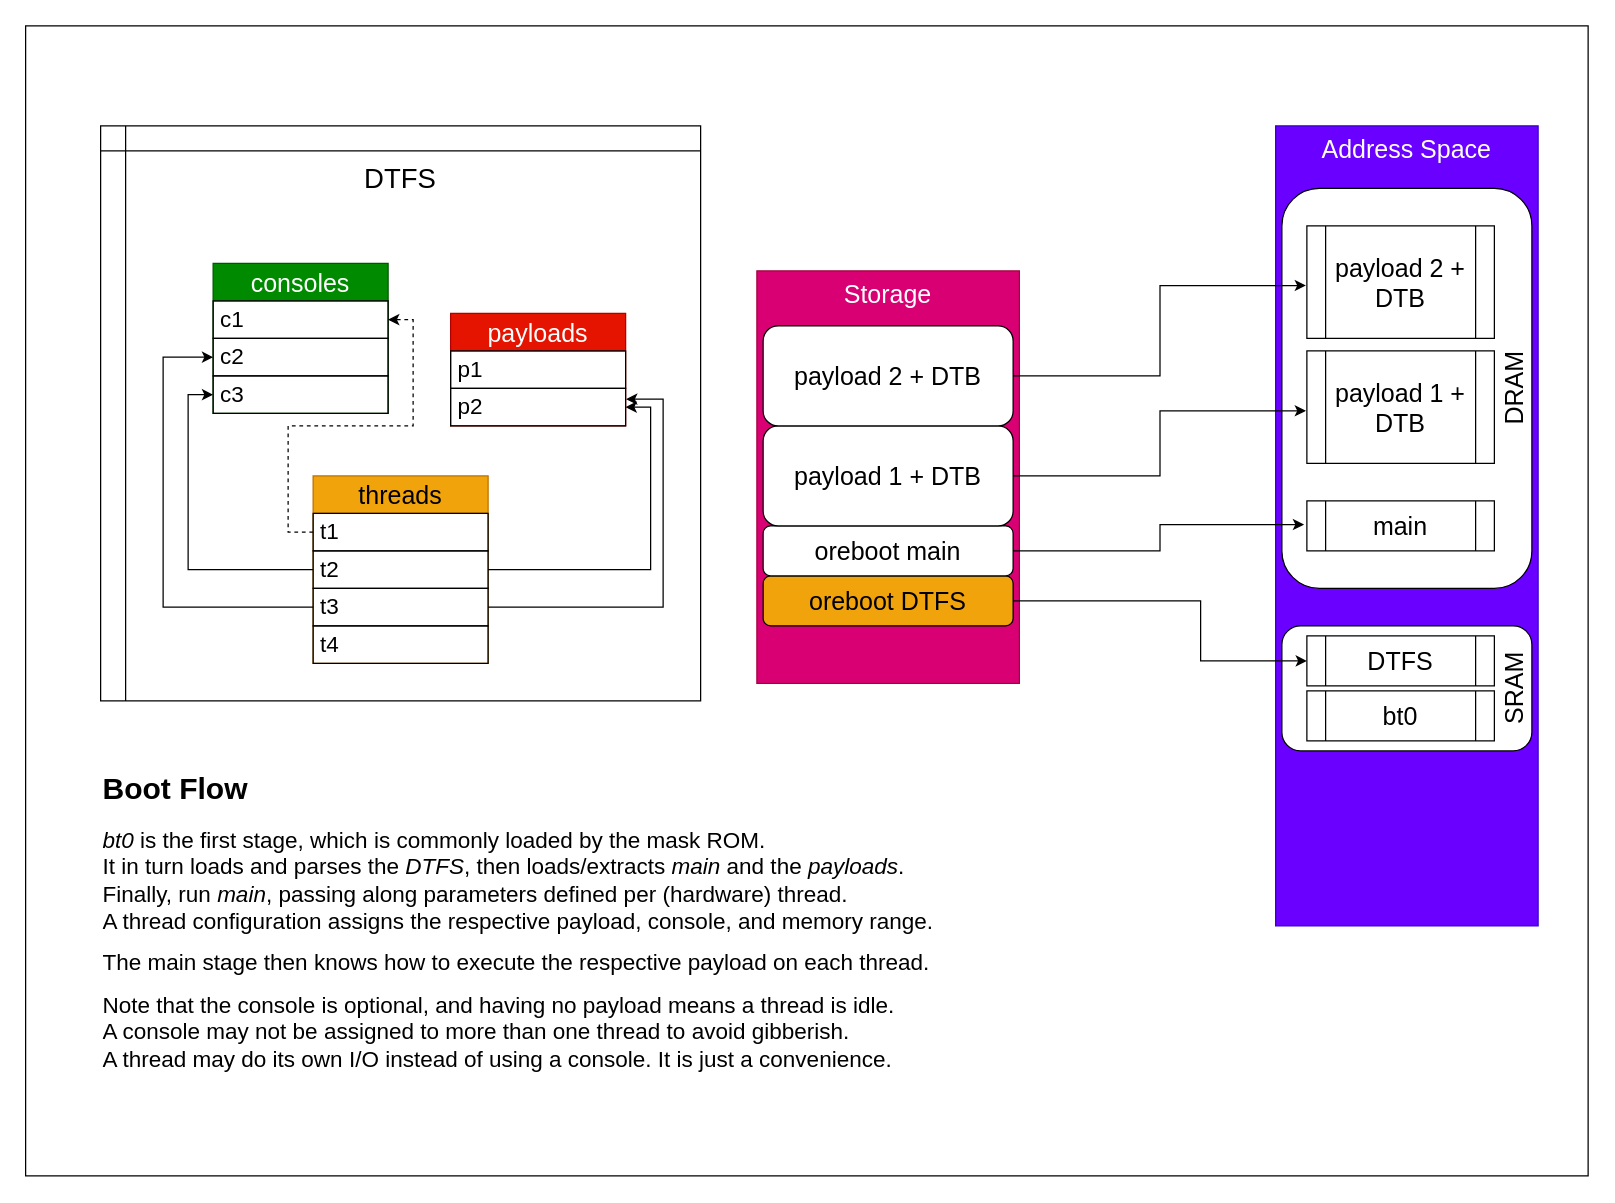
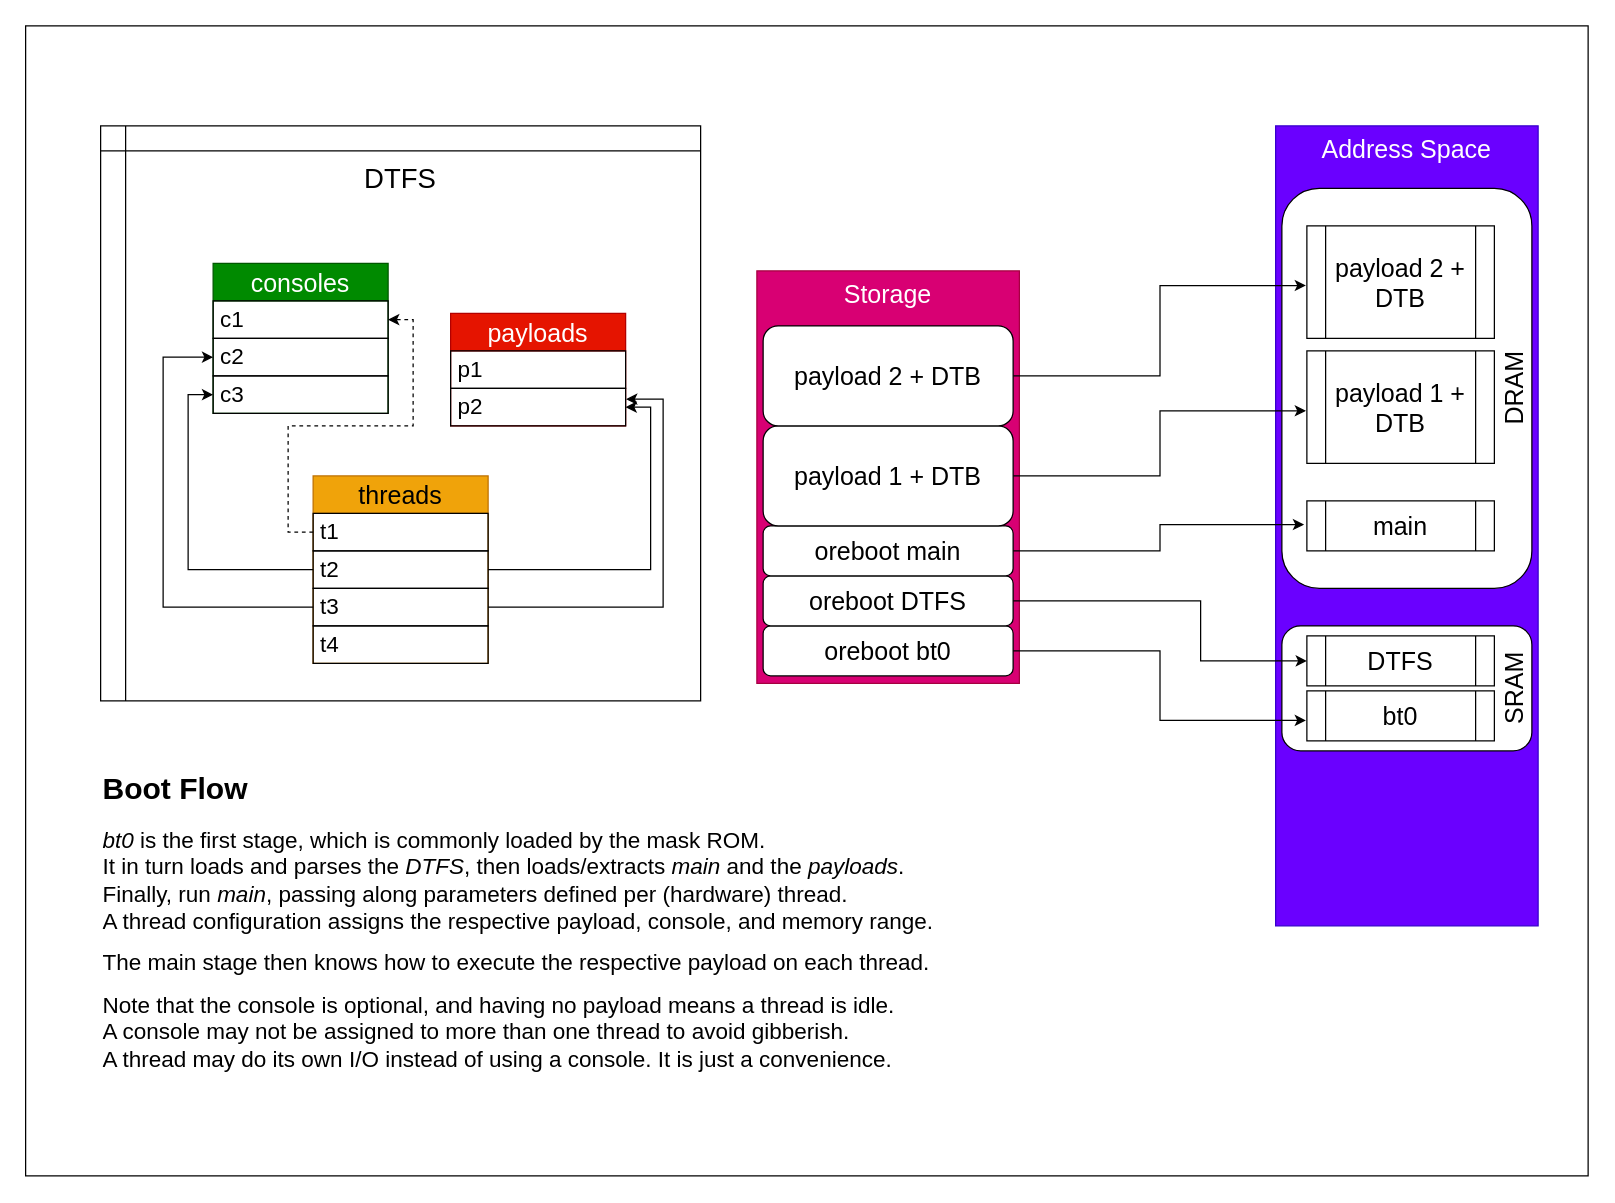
node "oreboot DTFS": fillcolor #f0a30a -> #ffffff
node "oreboot bt0": added
edge "oreboot bt0" -> "bt0": added
